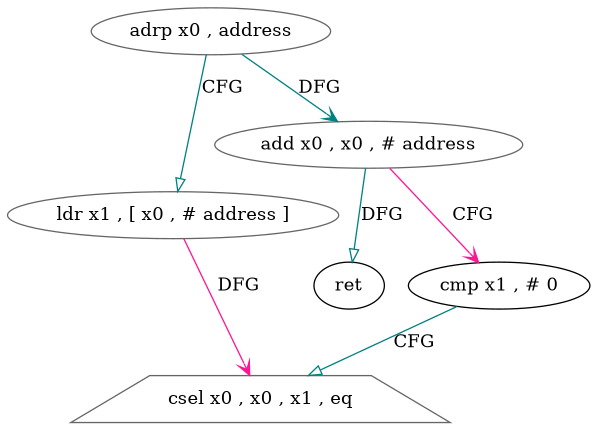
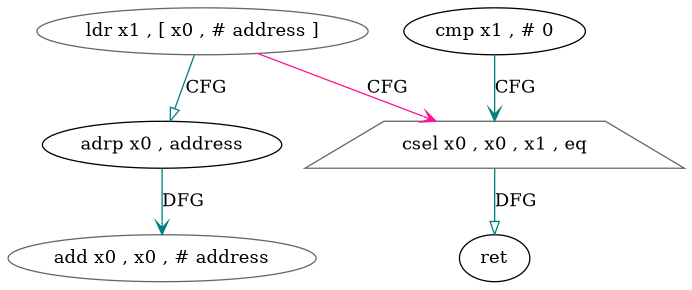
node "adrp x0 , address": color gray40 -> black
edge "adrp x0 , address" -> "ldr x1 , [ x0 , # address ]": reversed
edge "add x0 , x0 , # address" -> "ret": now "csel x0 , x0 , x1 , eq" -> "ret"
edge "add x0 , x0 , # address" -> "cmp x1 , # 0": removed, label "CFG"
edge "ldr x1 , [ x0 , # address ]" -> "csel x0 , x0 , x1 , eq": label "DFG" -> "CFG"
edge "cmp x1 , # 0" -> "csel x0 , x0 , x1 , eq": arrowhead onormal -> vee
